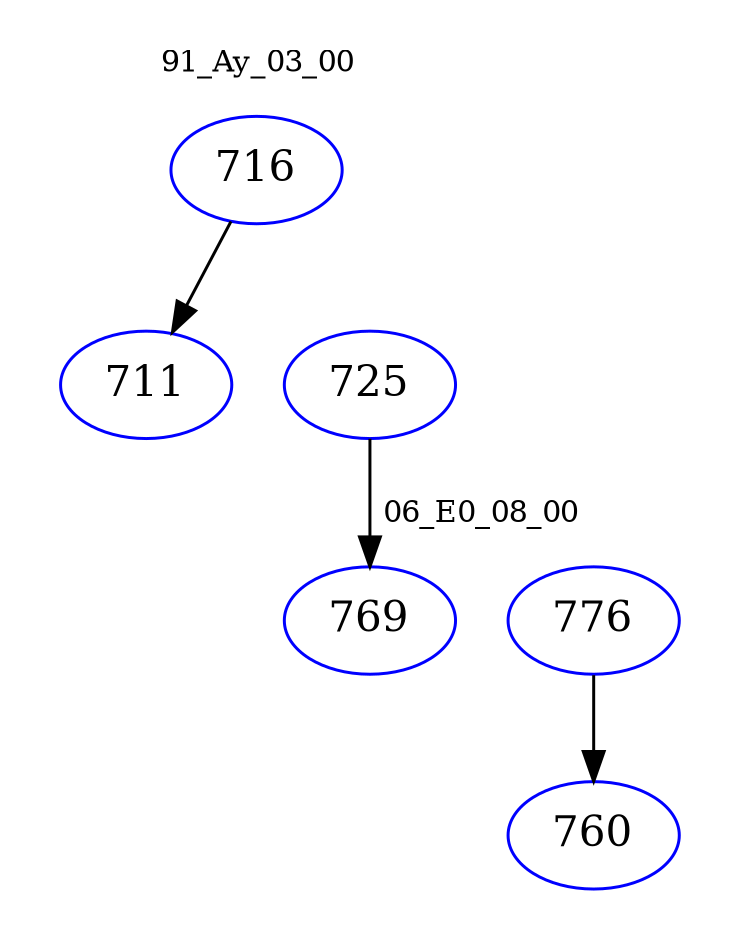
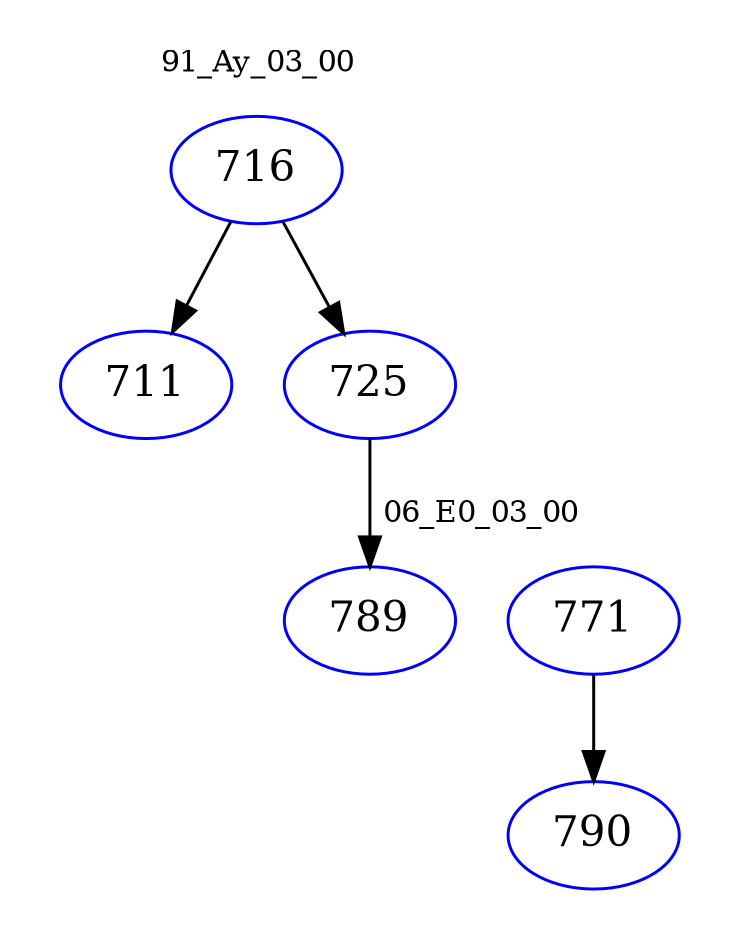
edge "716" -> "725": added
cluster "06_E0_08_00": label "06_E0_08_00" -> "06_E0_03_00"
node "769": label "769" -> "789"
node "776": label "776" -> "771"
node "760": label "760" -> "790"
